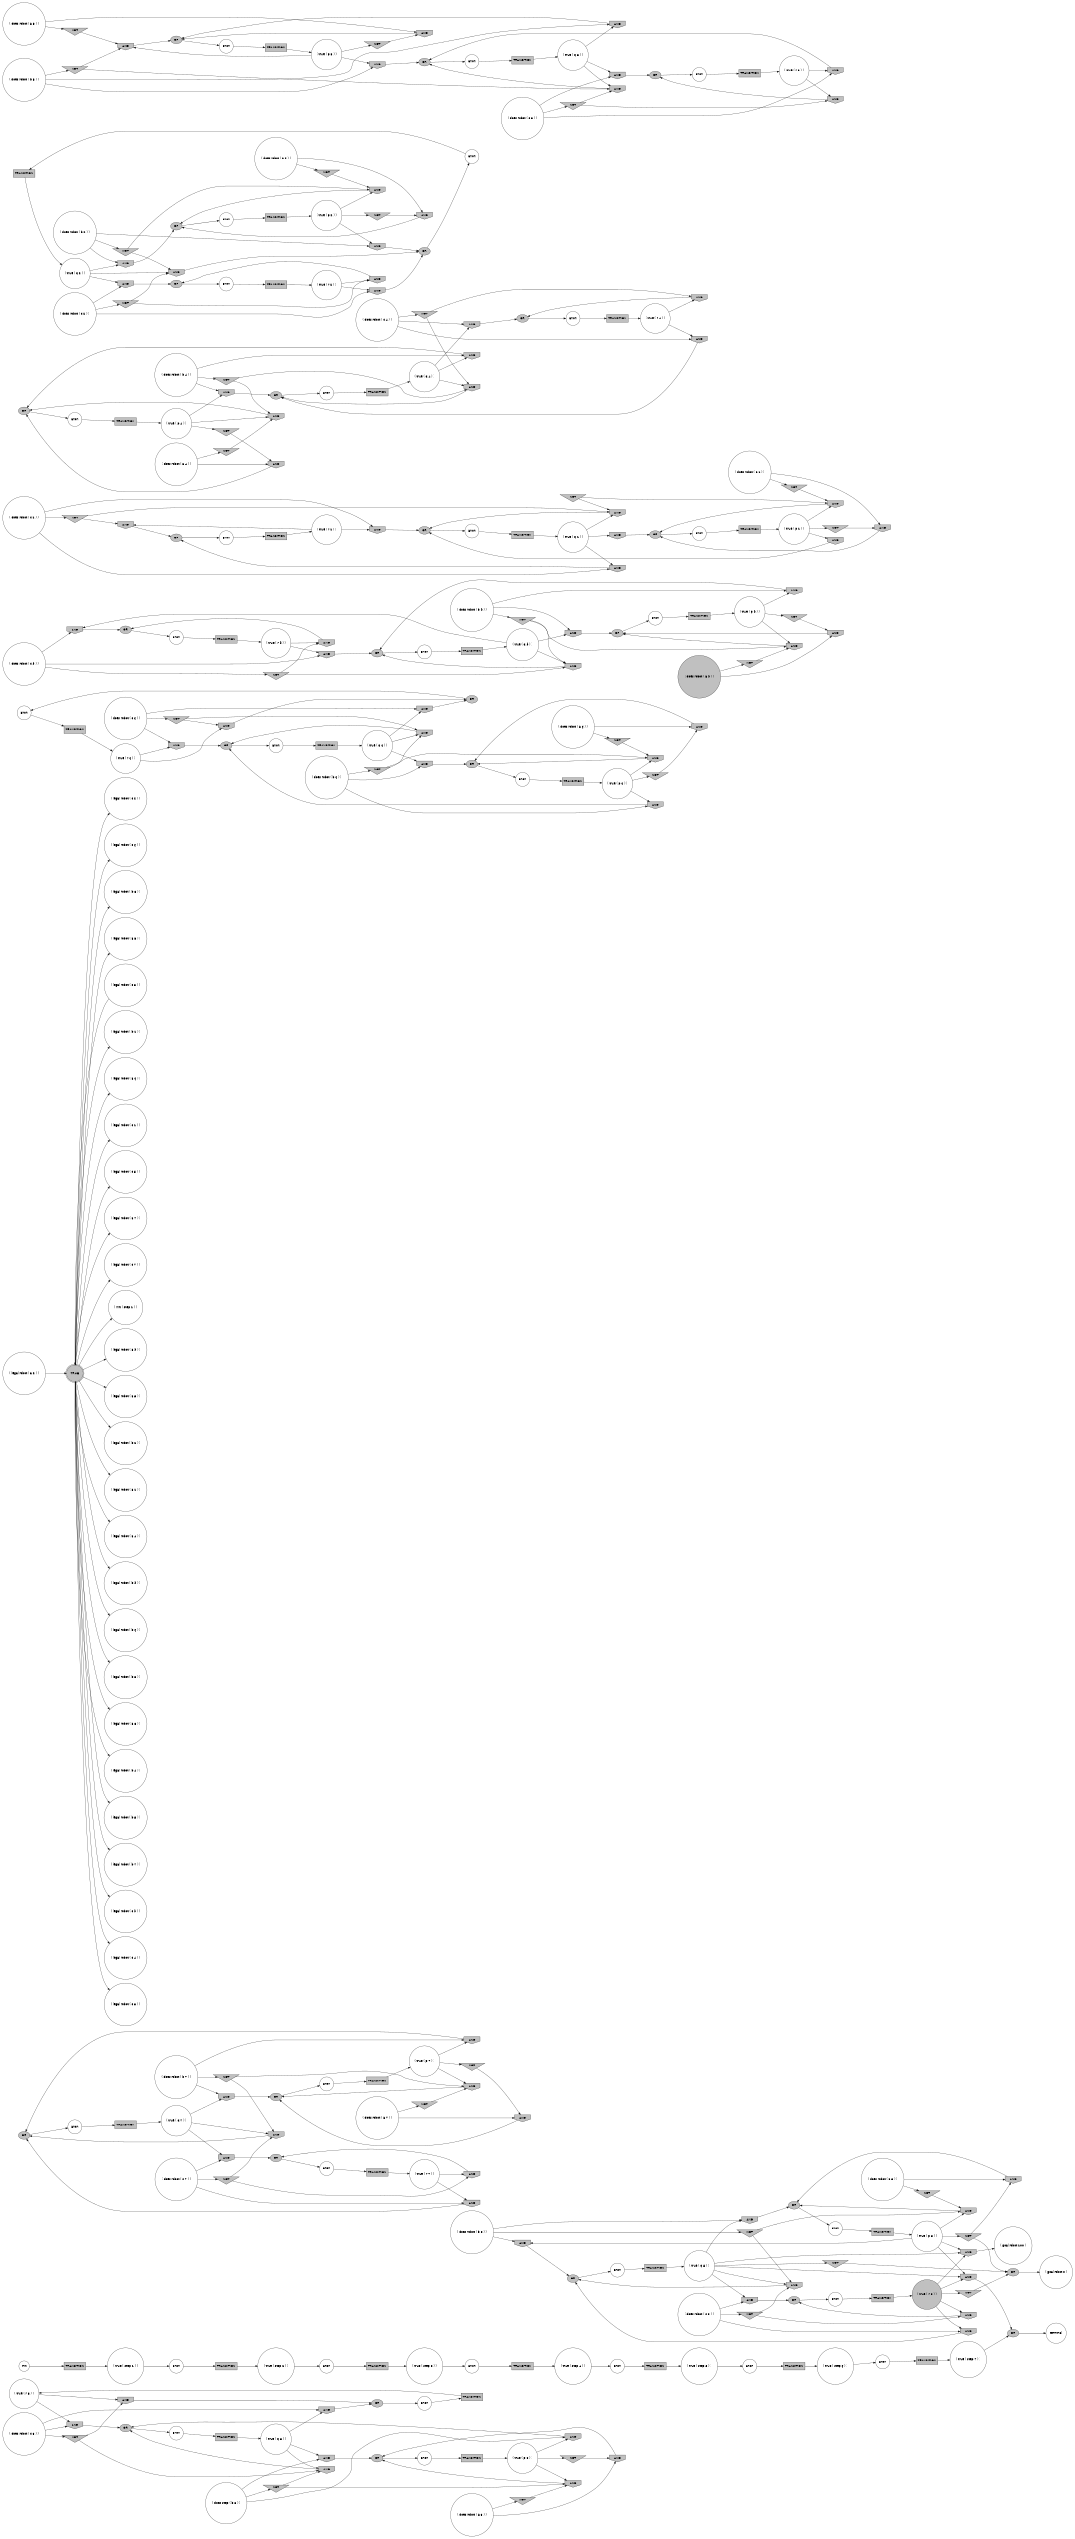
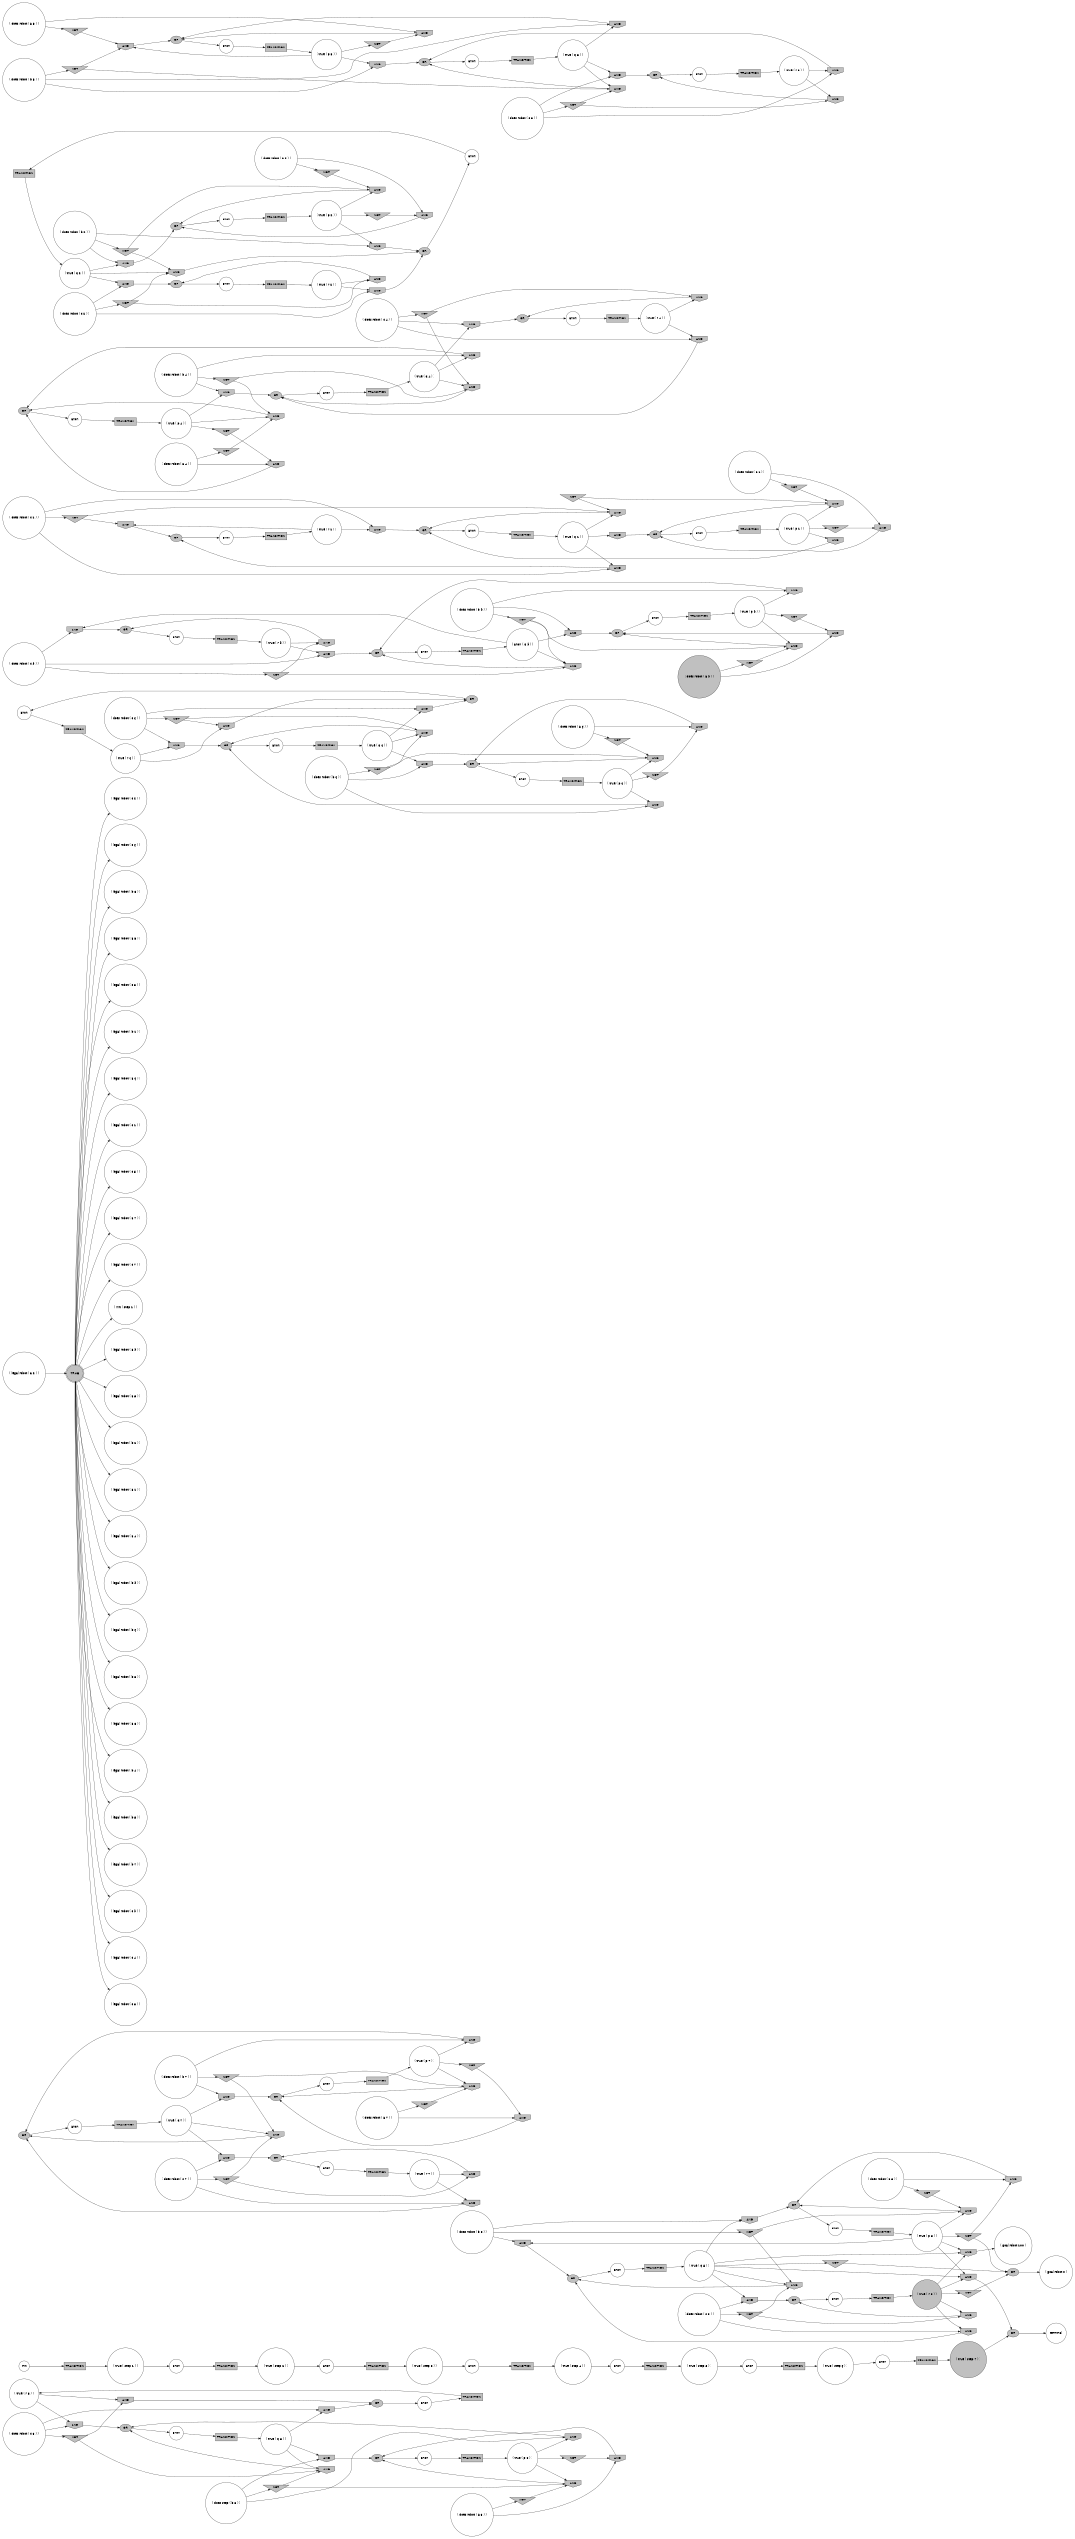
node "( true ( q 9 ) )": label "( true ( q 9 ) )" -> "( anon ( q 9 ) )"
edge "( legal robot ( c 3 ) )" -> "TRUE": reversed
node "( true ( step 7 ) )": fillcolor white -> grey
